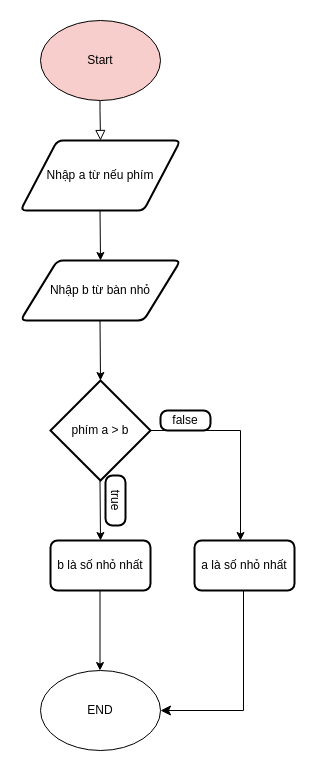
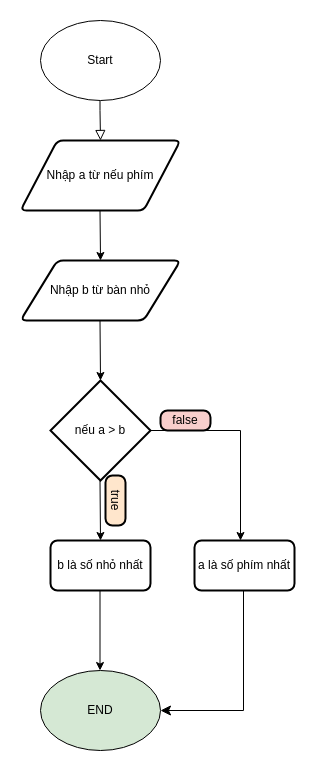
node "Start": fillcolor #f8cecc -> #ffffff
node "false": fillcolor #ffffff -> #f8cecc
node "phím a > b": label "phím a > b" -> "nếu a > b"
node "true": fillcolor #ffffff -> #ffe6cc
node "a là số nhỏ nhất": label "a là số nhỏ nhất" -> "a là số phím nhất"
node "END": fillcolor #ffffff -> #d5e8d4
